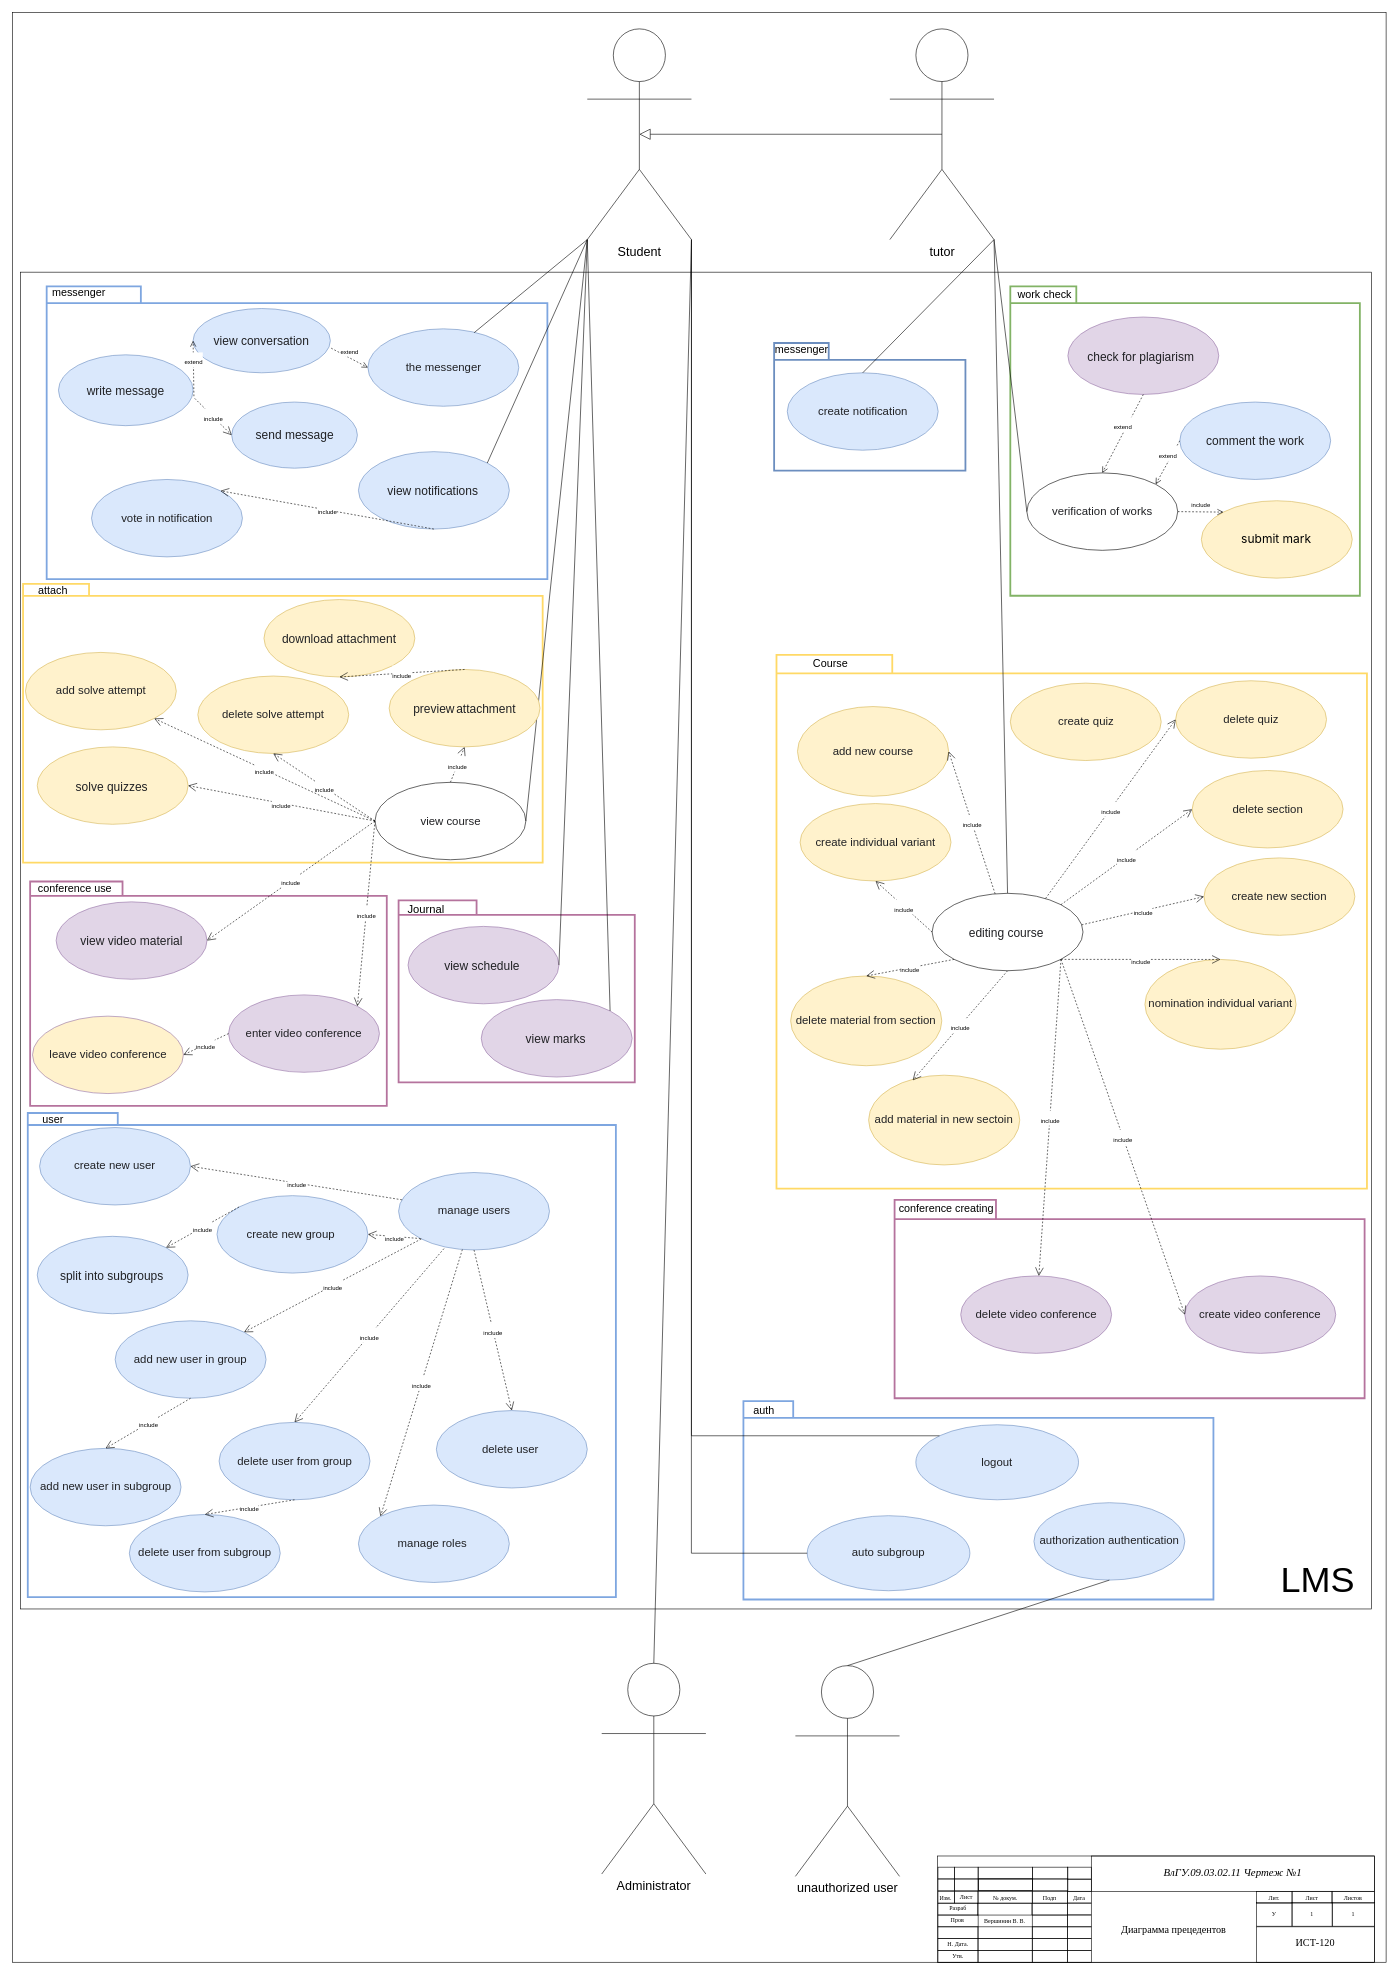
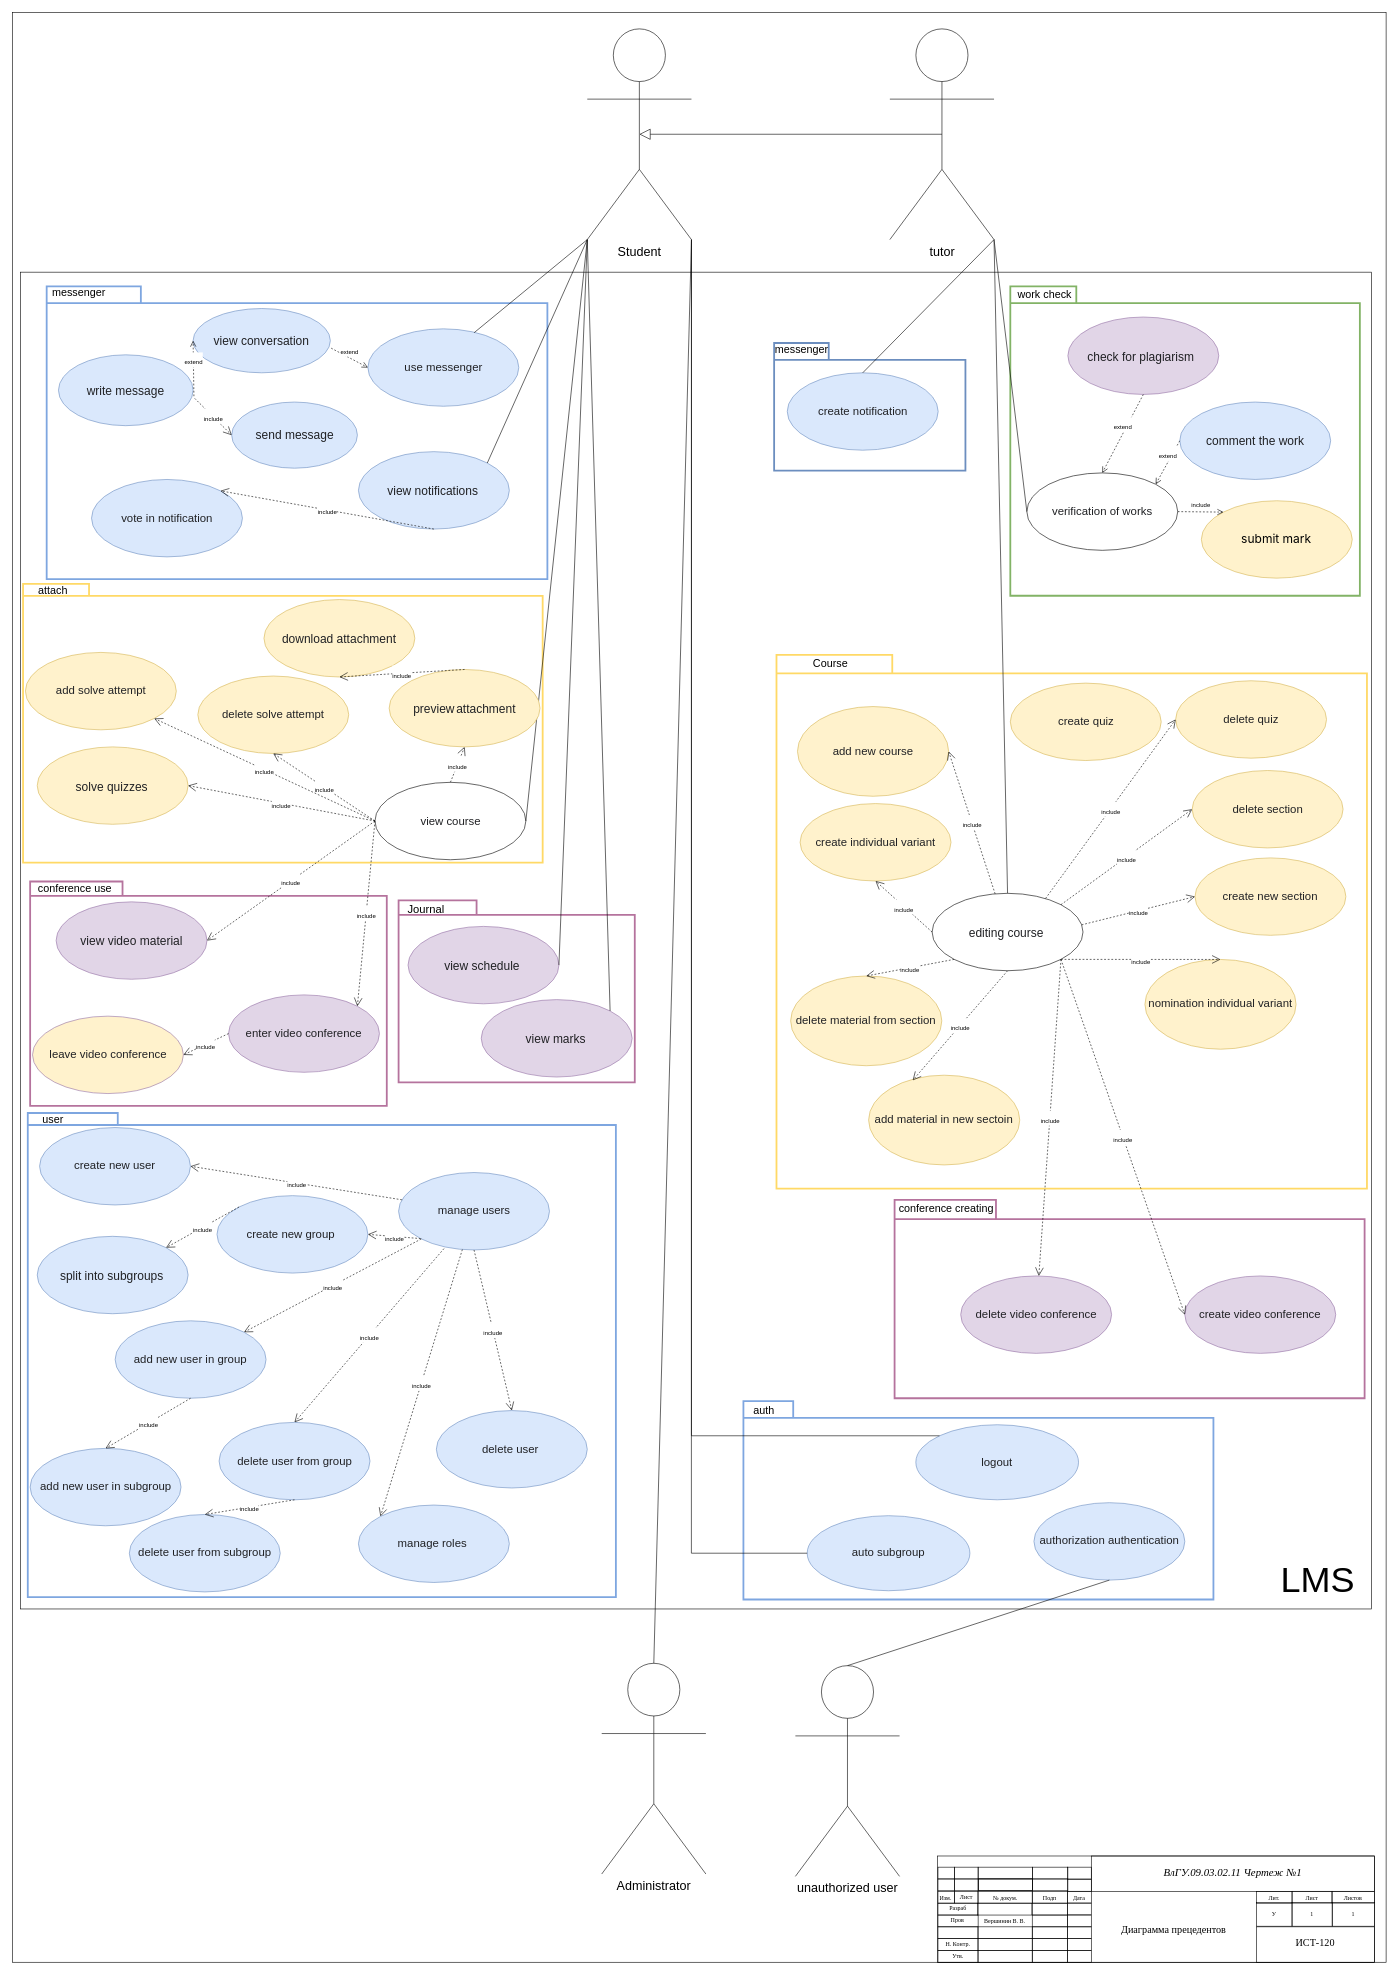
node "the messenger": label "the messenger" -> "use messenger"
node "create new section": moved (1280, 896) -> (1271, 896)
node "Н. Дата.": label "Н. Дата." -> "Н. Контр."
